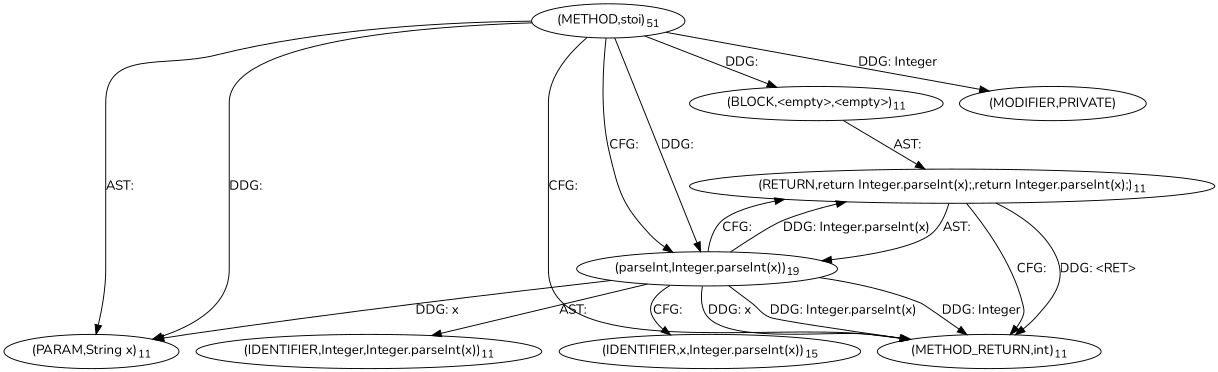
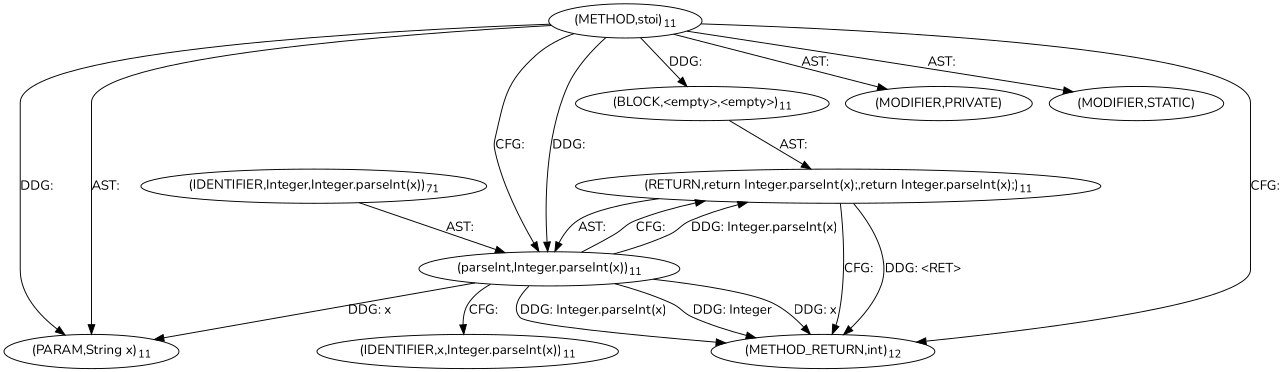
node "(METHOD,stoi)": text "51" -> "11"
edge "(METHOD,stoi)" -> "(MODIFIER,PRIVATE)": label "DDG: Integer" -> "AST: "
node "(MODIFIER,STATIC)": added
node "(parseInt,Integer.parseInt(x))": text "19" -> "11"
edge "(parseInt,Integer.parseInt(x))" -> "(IDENTIFIER,Integer,Integer.parseInt(x))": reversed
node "(IDENTIFIER,Integer,Integer.parseInt(x))": text "11" -> "71"
node "(IDENTIFIER,x,Integer.parseInt(x))": text "15" -> "11"
node "(METHOD_RETURN,int)": text "11" -> "12"
